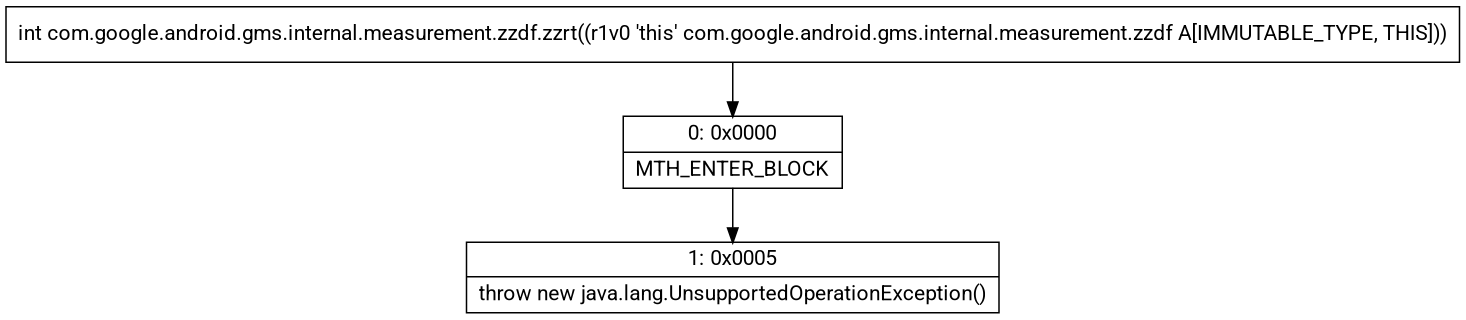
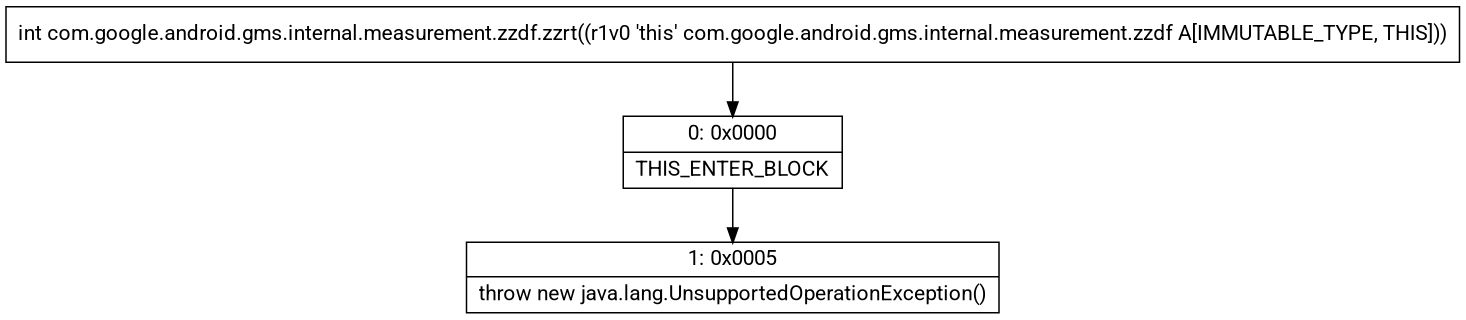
node "0: 0x0000": text "MTH_ENTER_BLOCK" -> "THIS_ENTER_BLOCK"
